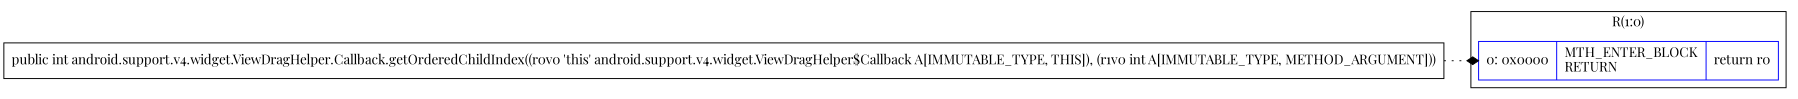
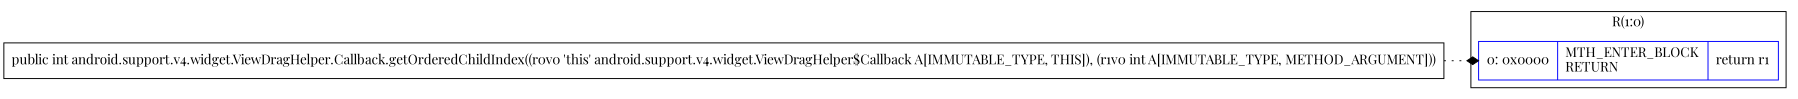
node "0: 0x0000": text "return r0" -> "return r1"
